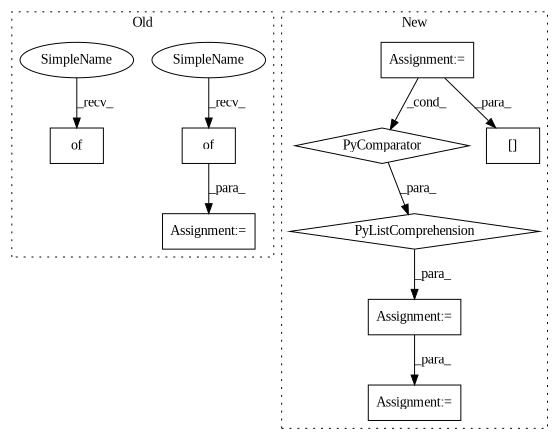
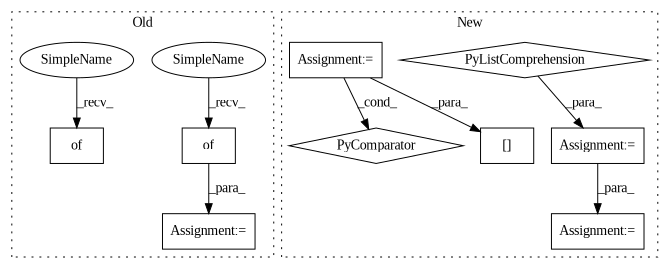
edge "PyComparator" -> "PyListComprehension": removed, label "_para_"
